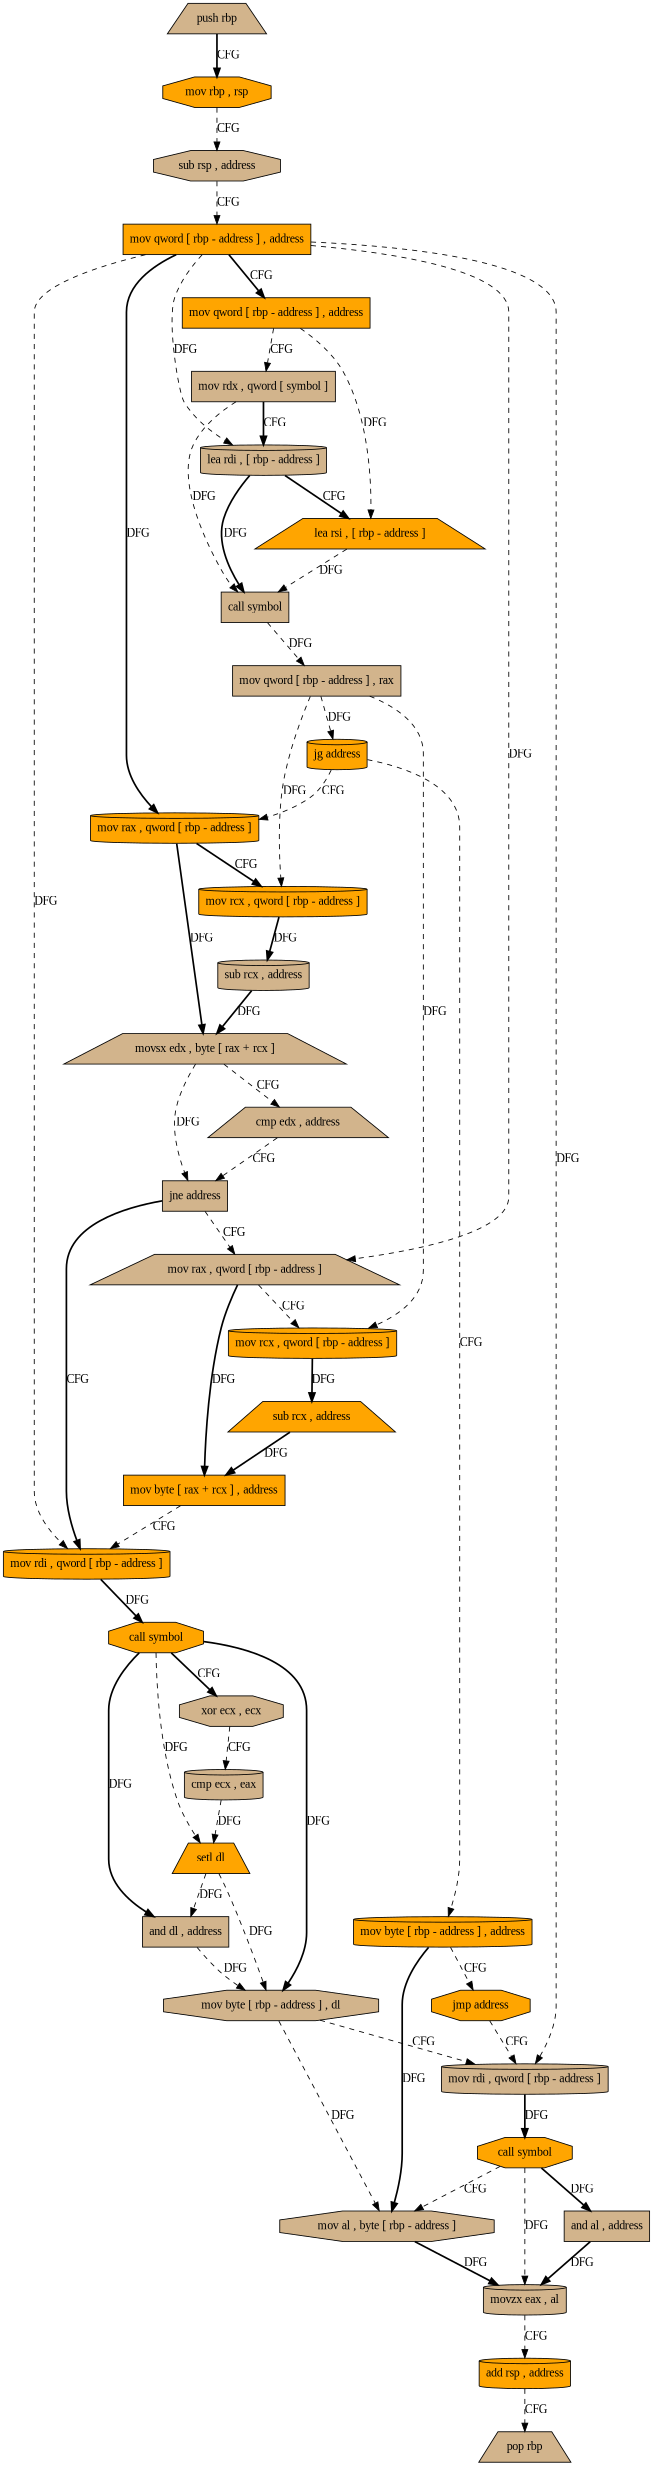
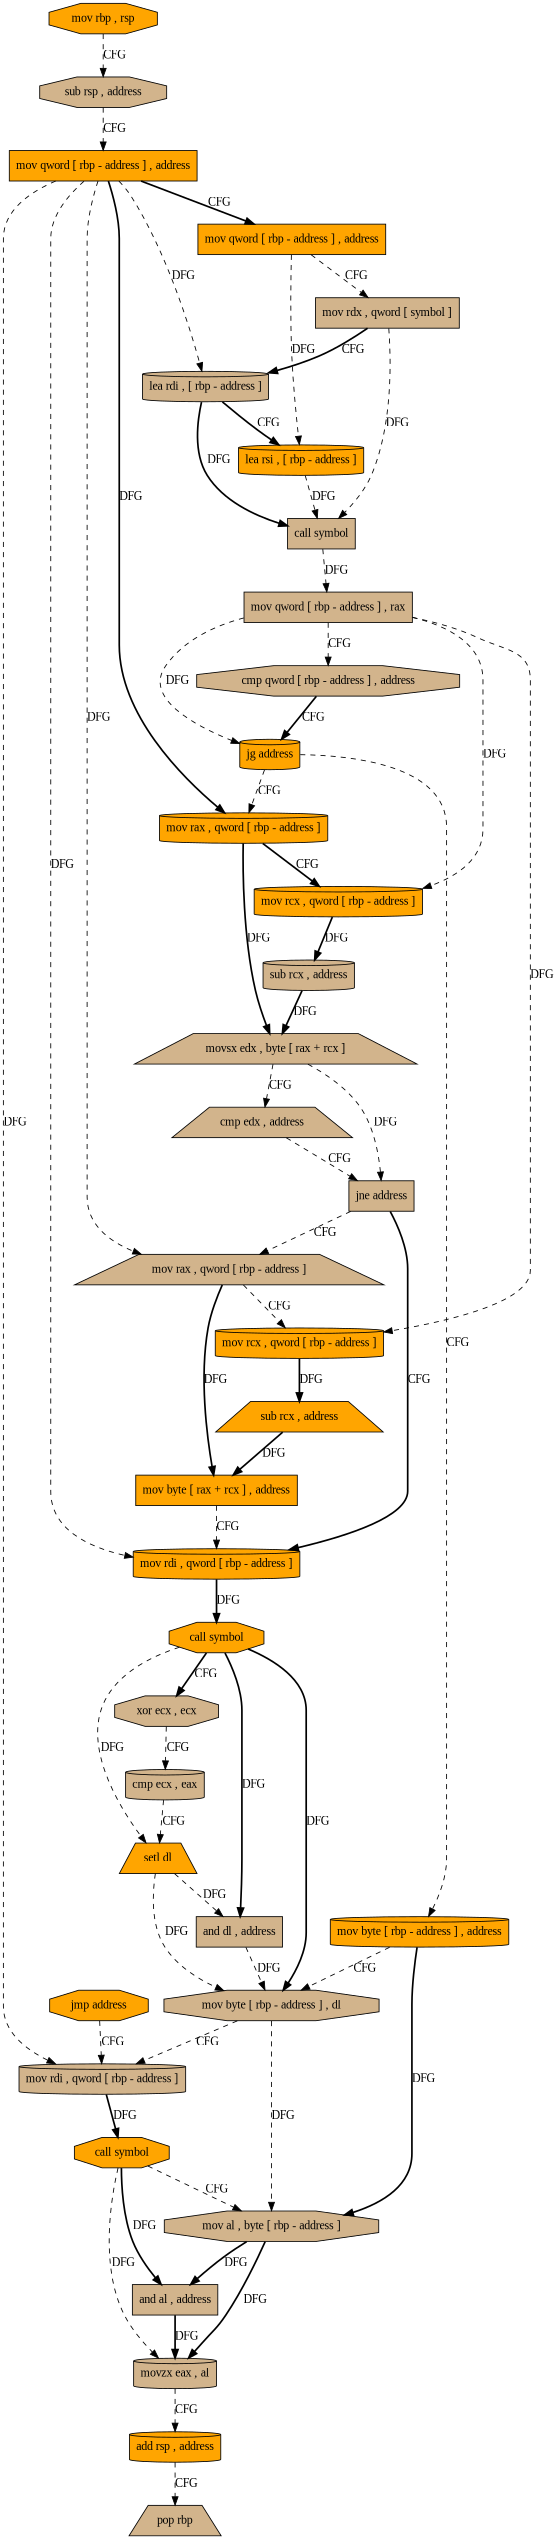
node "push rbp": removed
node "lea rsi , [ rbp - address ]": shape trapezium -> cylinder
node "cmp qword [ rbp - address ] , address": added
edge "cmp ecx , eax" -> "setl dl": label "DFG" -> "CFG"
edge "mov byte [ rbp - address ] , address" -> "jmp address": now "mov byte [ rbp - address ] , address" -> "mov byte [ rbp - address ] , dl"
edge "mov al , byte [ rbp - address ]" -> "and al , address": added, label "DFG"
